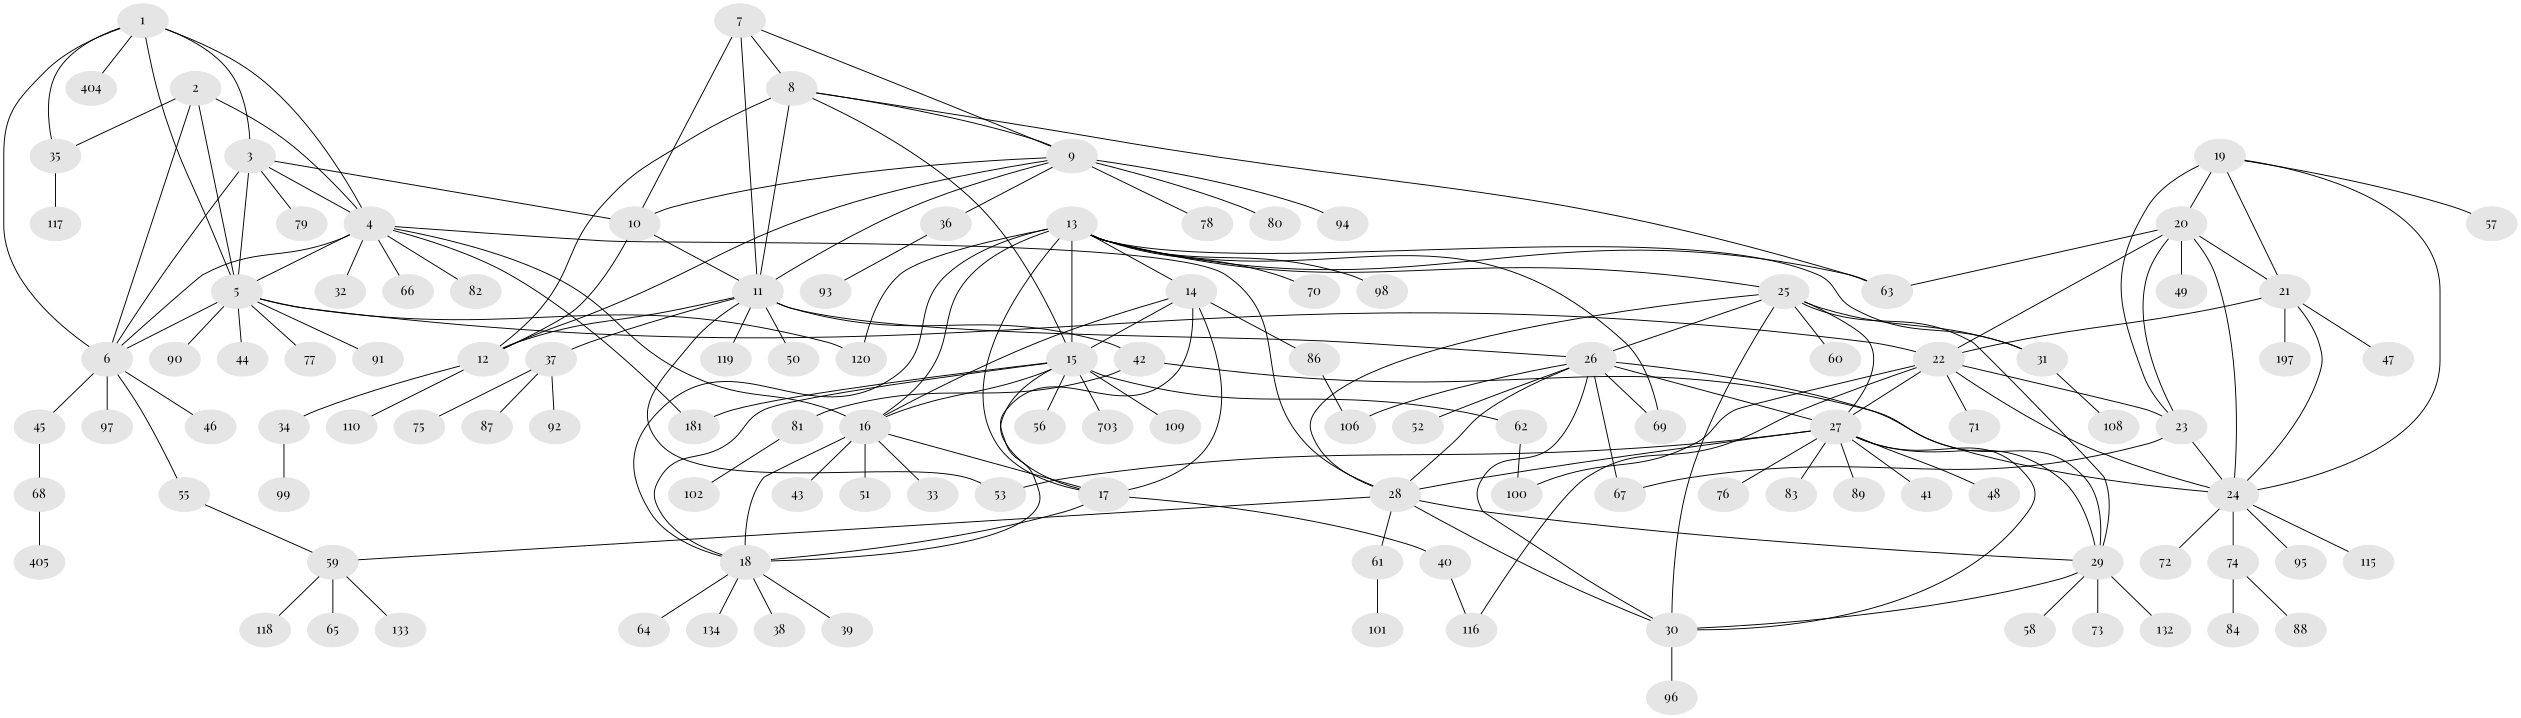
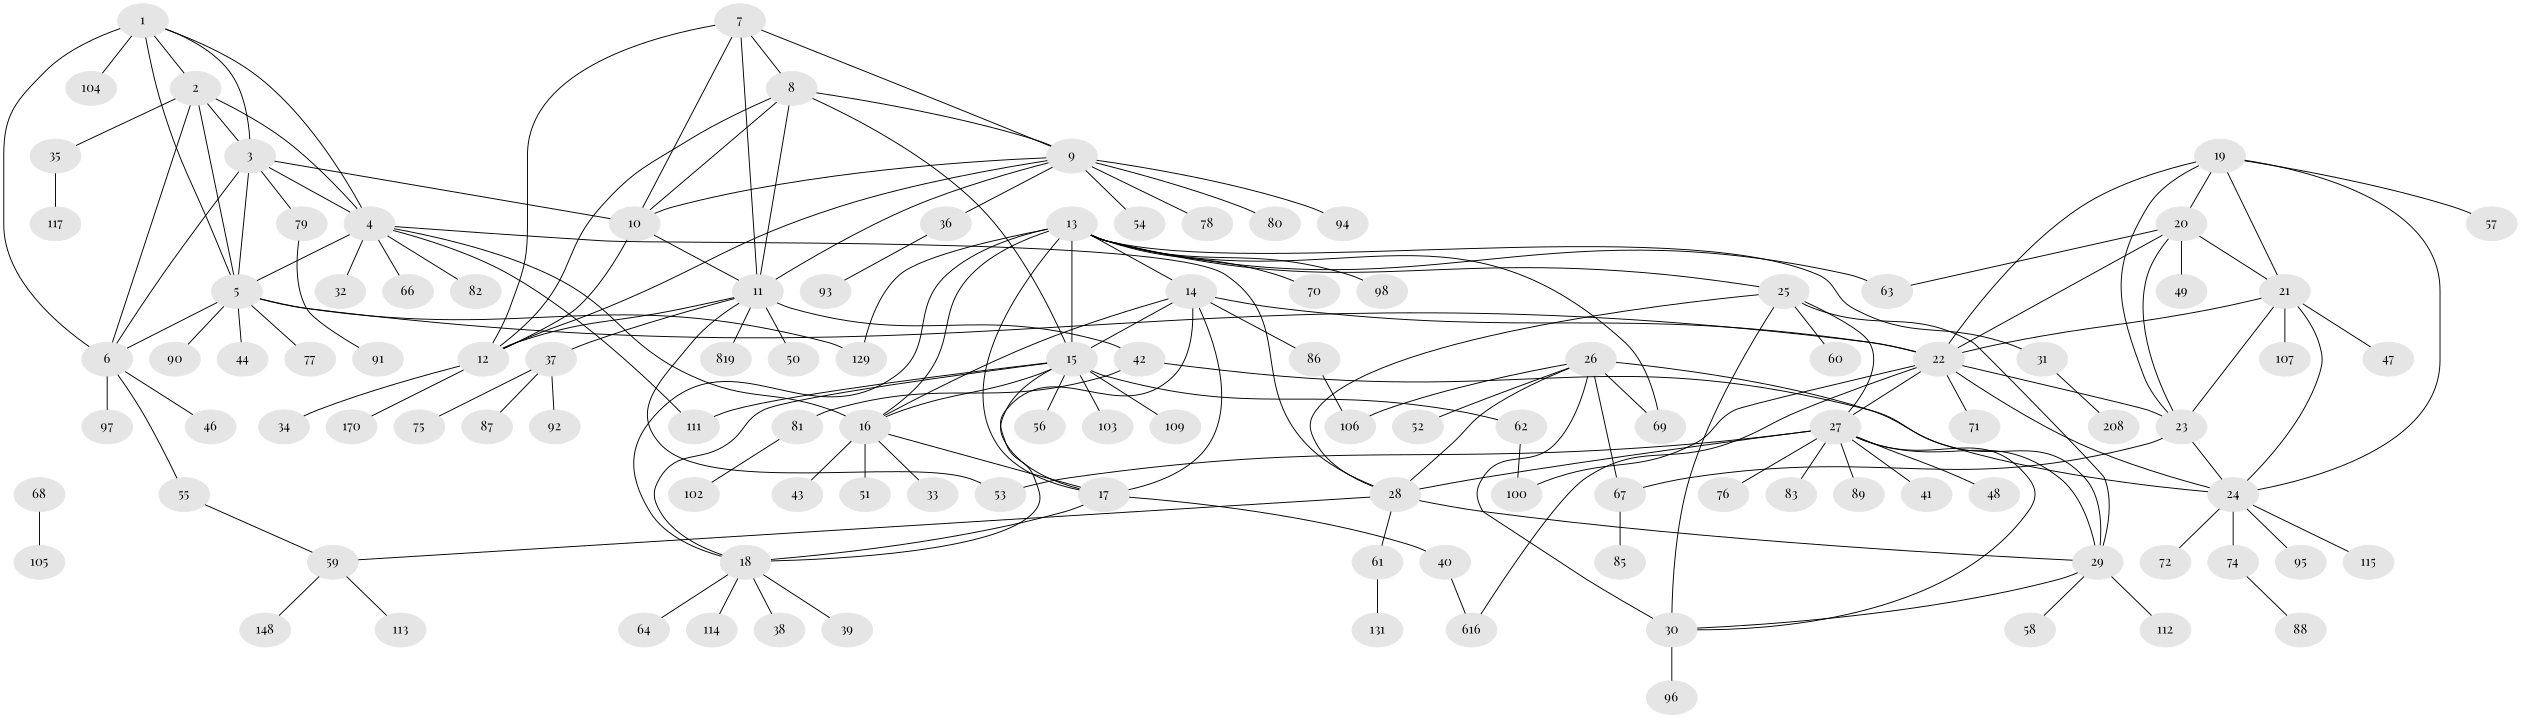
edge "1" -- "35": now "1" -- "2"
node "404": label "404" -> "104"
edge "2" -- "3": added
edge "7" -- "12": added
edge "8" -- "63": now "8" -- "10"
node "54": added
edge "19" -- "22": added
edge "4" -- "6": removed
edge "25" -- "26": removed
edge "14" -- "22": added
edge "5" -- "91": now "79" -- "91"
edge "25" -- "31": removed
edge "11" -- "26": removed
edge "20" -- "24": removed
node "119": label "119" -> "819"
node "120": label "120" -> "129"
edge "21" -- "23": added
node "197": label "197" -> "107"
edge "26" -- "27": removed
node "45": removed
node "110": label "110" -> "170"
node "181": label "181" -> "111"
node "703": label "703" -> "103"
node "108": label "108" -> "208"
edge "16" -- "18": removed
node "99": removed
node "405": label "405" -> "105"
node "85": added
edge "28" -- "30": removed
node "118": label "118" -> "148"
node "65": removed
node "133": label "133" -> "113"
node "134": label "134" -> "114"
node "101": label "101" -> "131"
node "116": label "116" -> "616"
node "73": removed
node "132": label "132" -> "112"
node "84": removed
